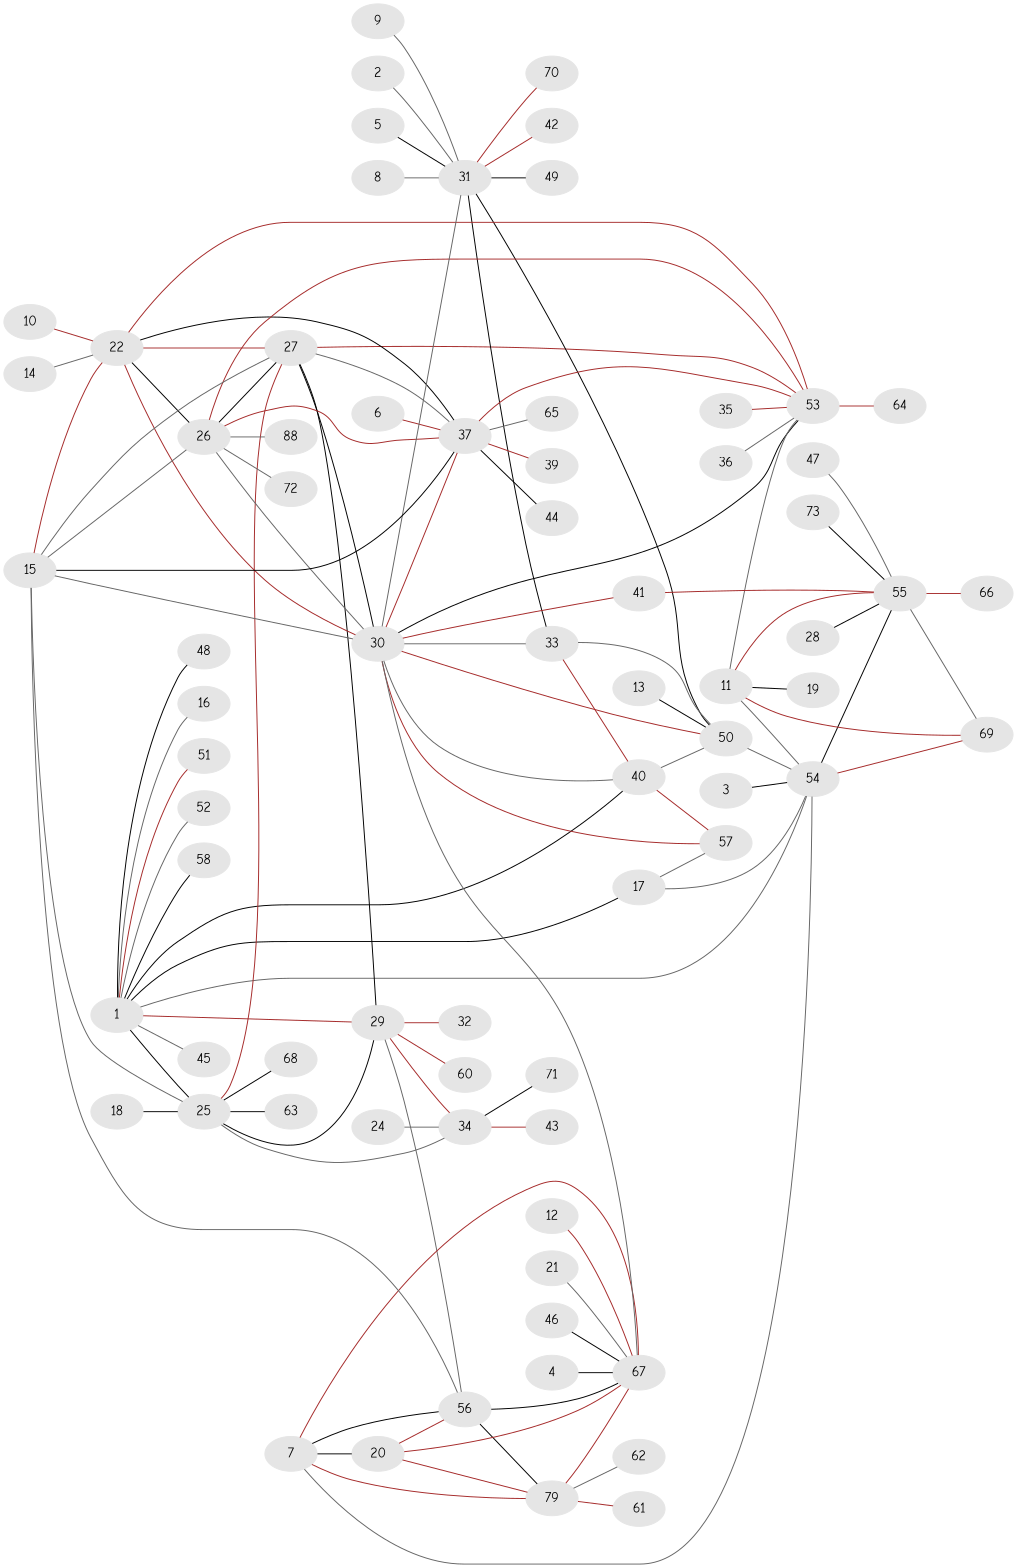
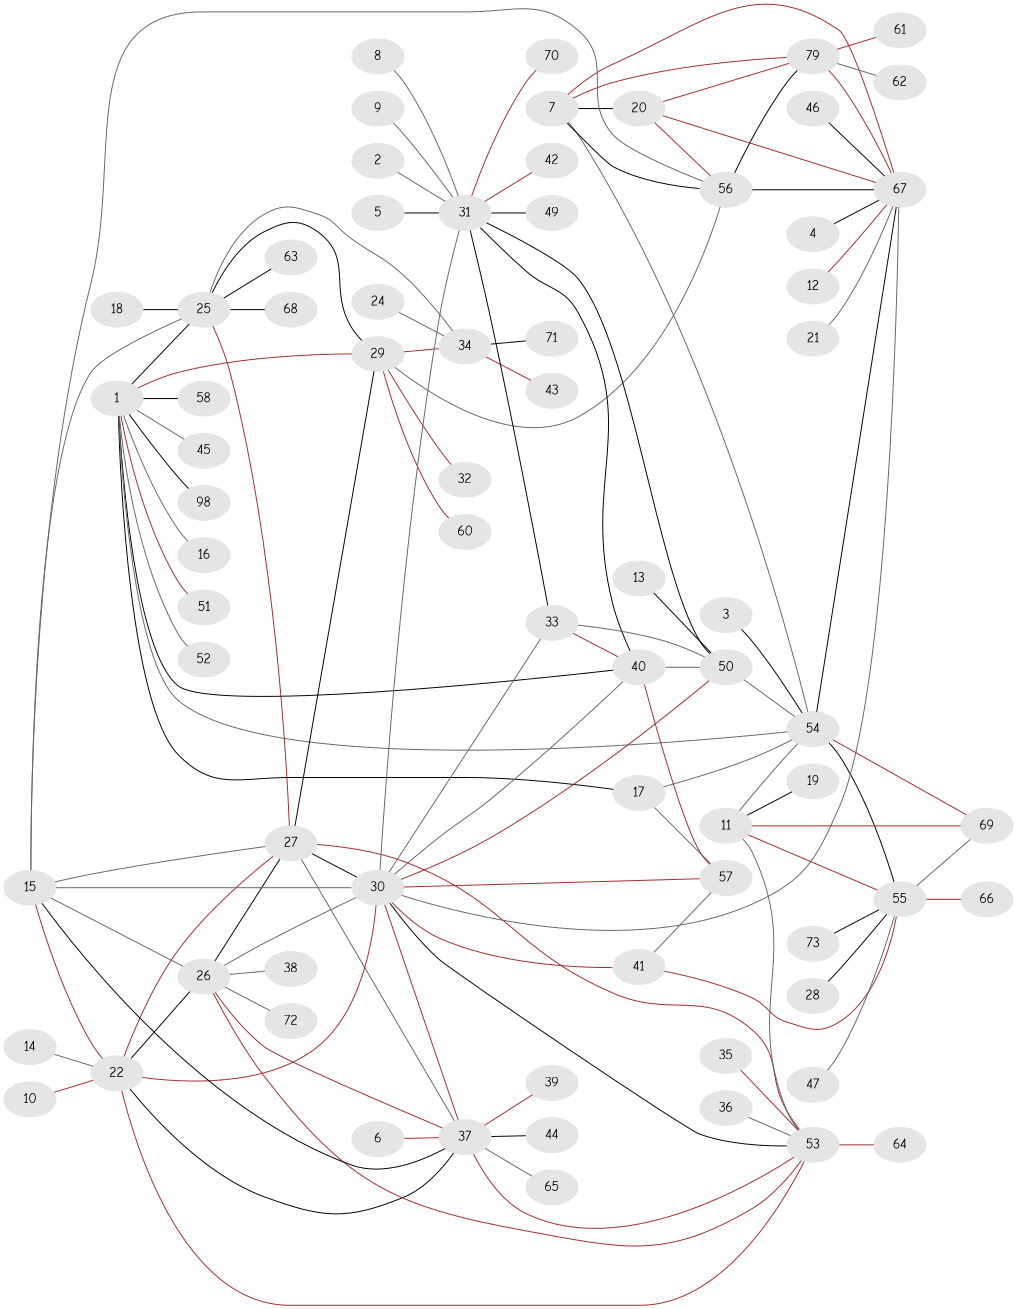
edge "31" -- "40": added
node "88": label "88" -> "38"
edge "67" -- "54": added
node "48": label "48" -> "98"
edge "57" -- "41": added
